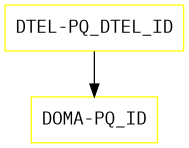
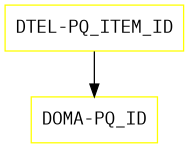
node "DTEL-PQ_DTEL_ID": label "DTEL-PQ_DTEL_ID" -> "DTEL-PQ_ITEM_ID"
